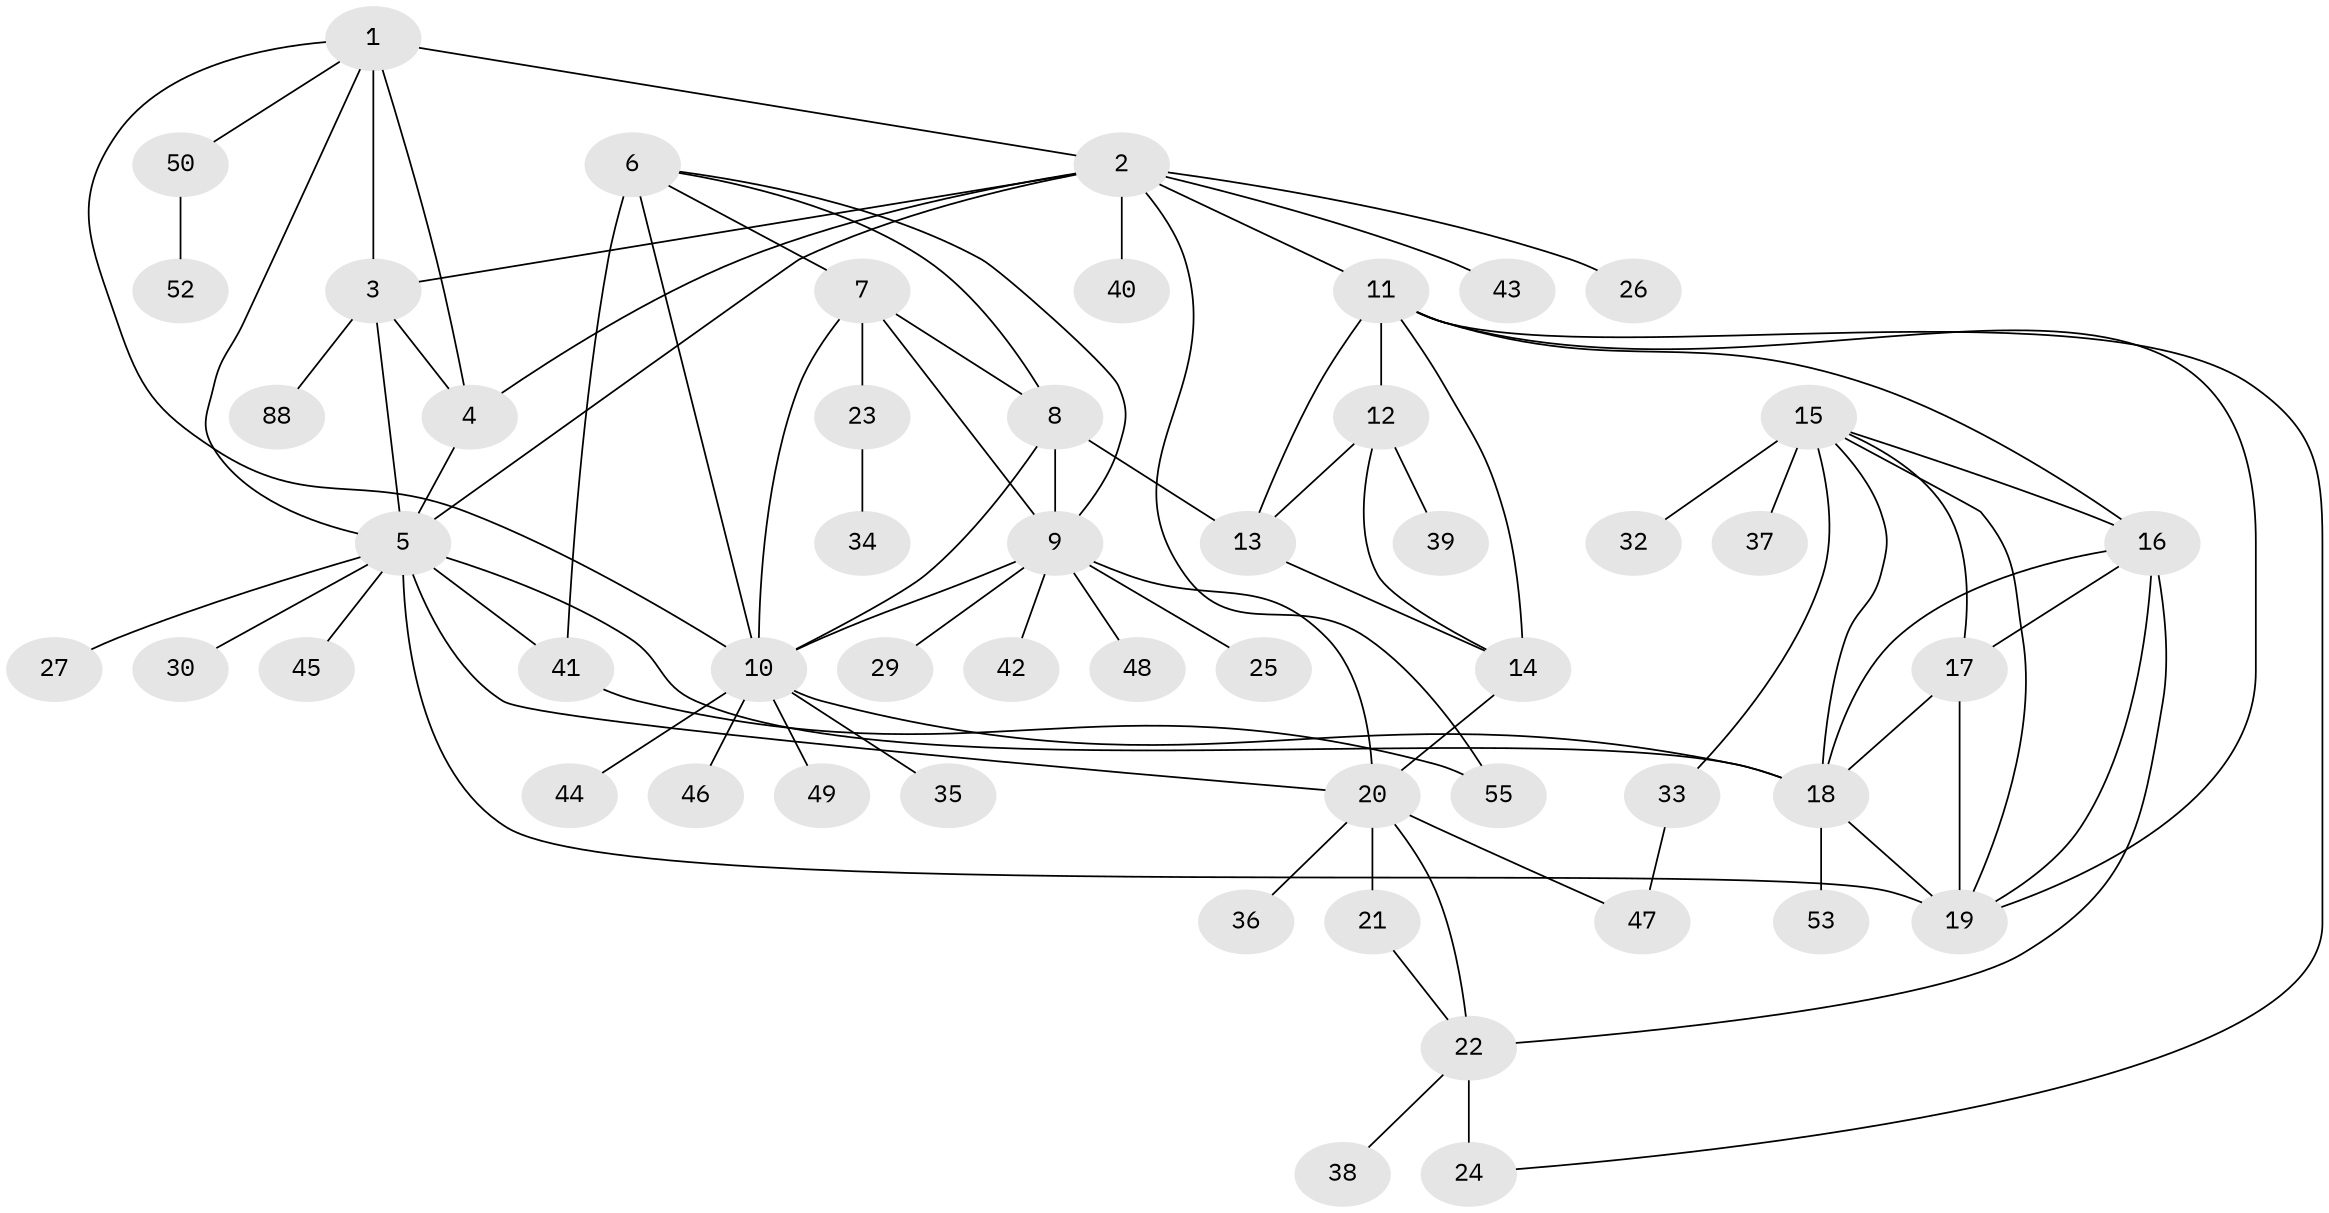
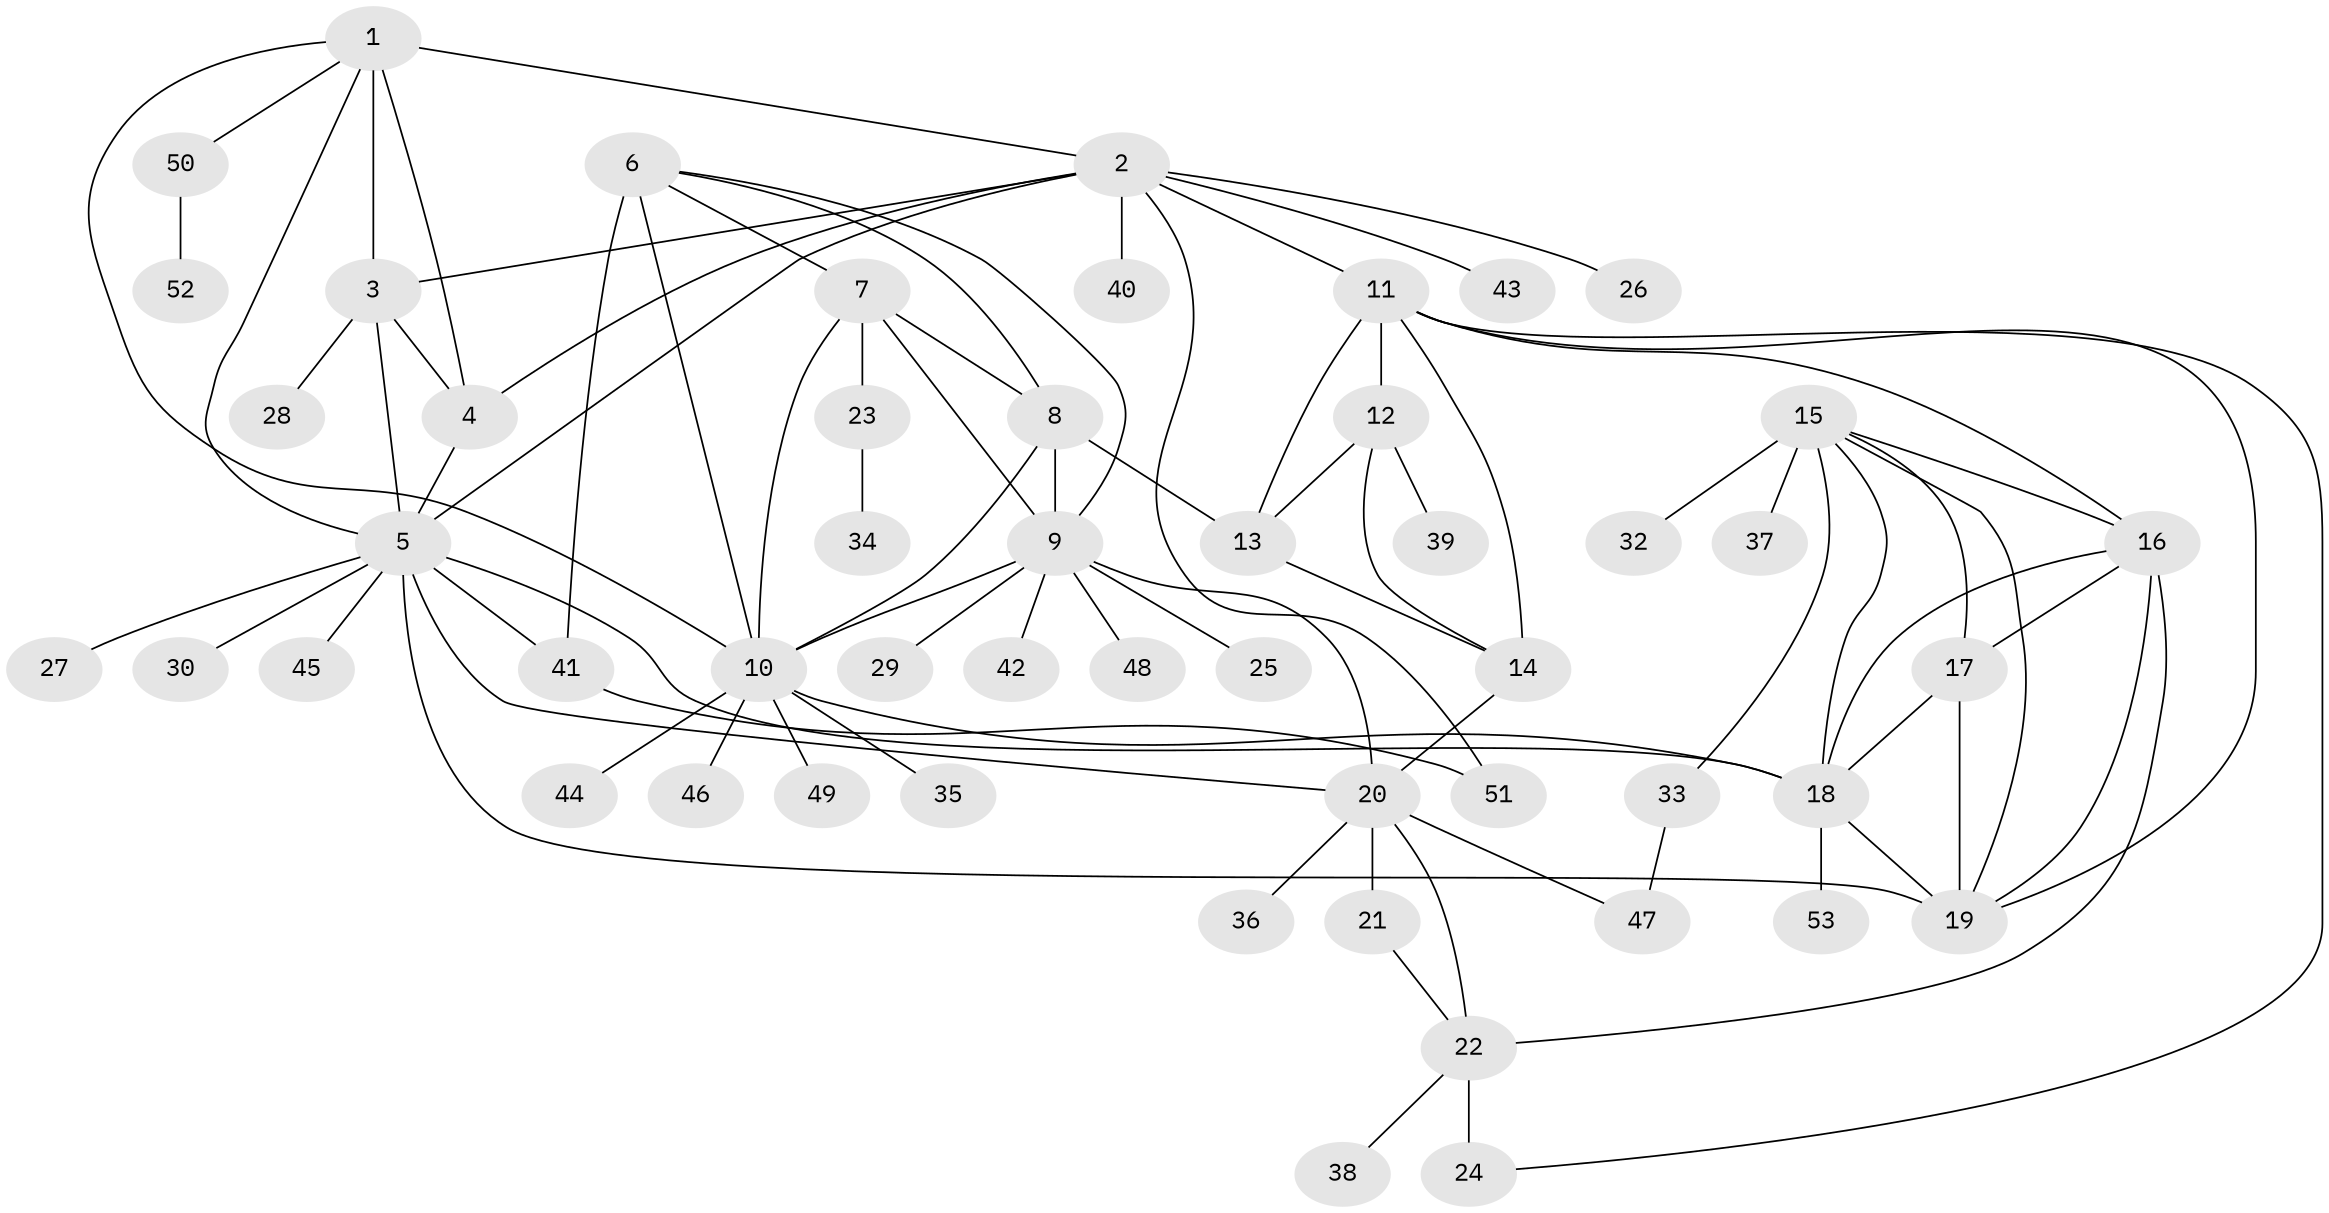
node "88": label "88" -> "28"
node "55": label "55" -> "51"
